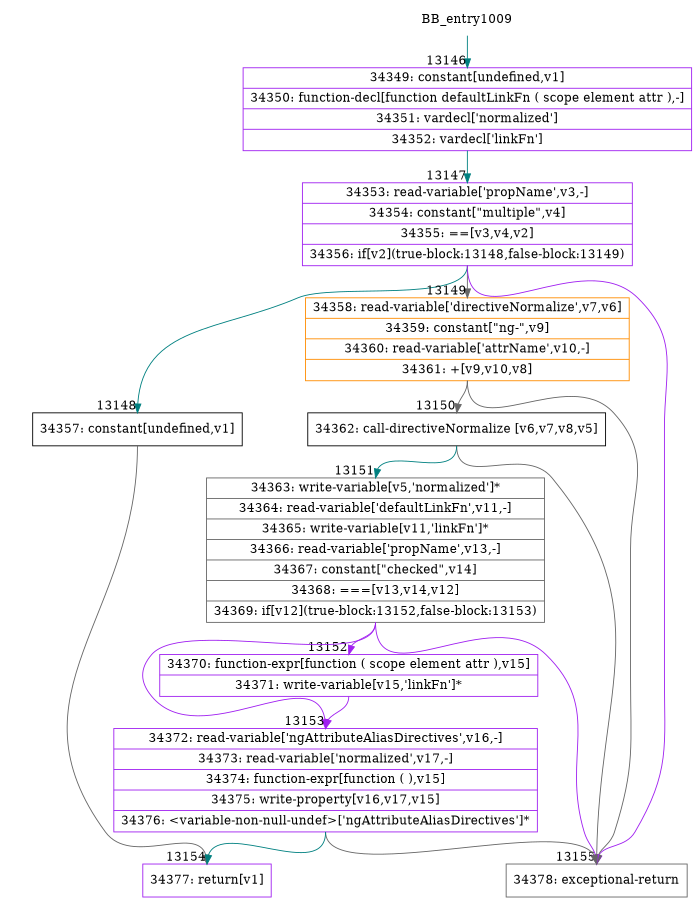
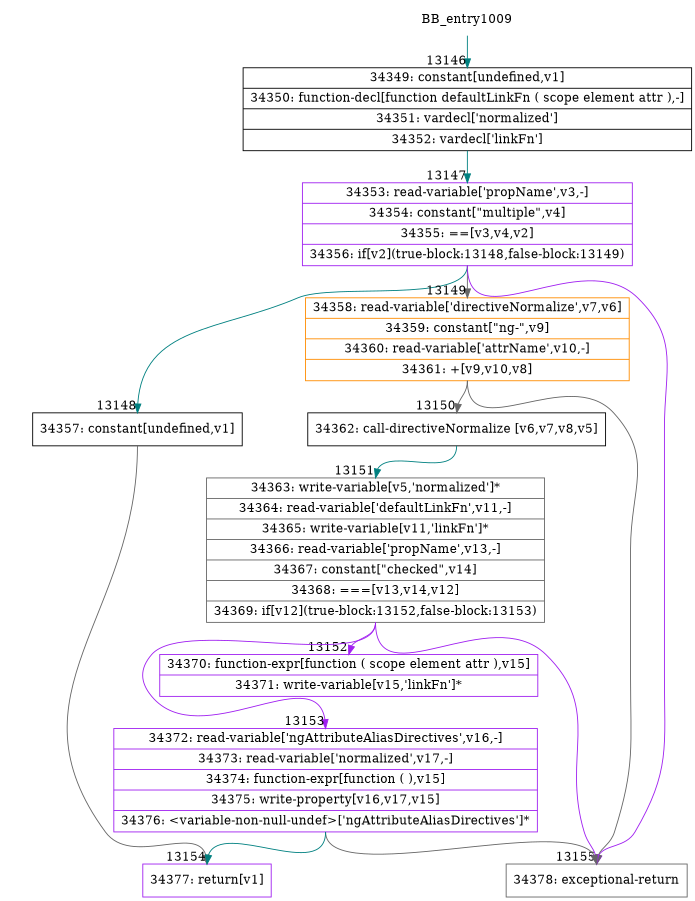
node "34349: constant[undefined,v1]": color purple -> black
edge "34362: call-directiveNormalize [v6,v7,v8,v5]" -> "34378: exceptional-return": removed
edge "34370: function-expr[function ( scope element attr ),v15]" -> "34372: read-variable['ngAttributeAliasDirectives',v16,-]": removed
